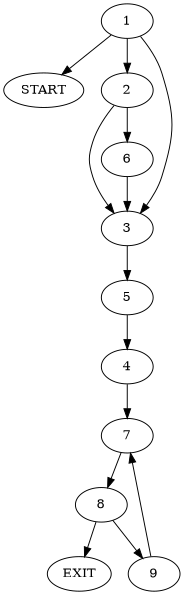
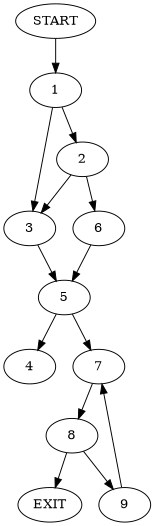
edge "1" -> "START": reversed
edge "6" -> "3": now "6" -> "5"
edge "4" -> "7": now "5" -> "7"
